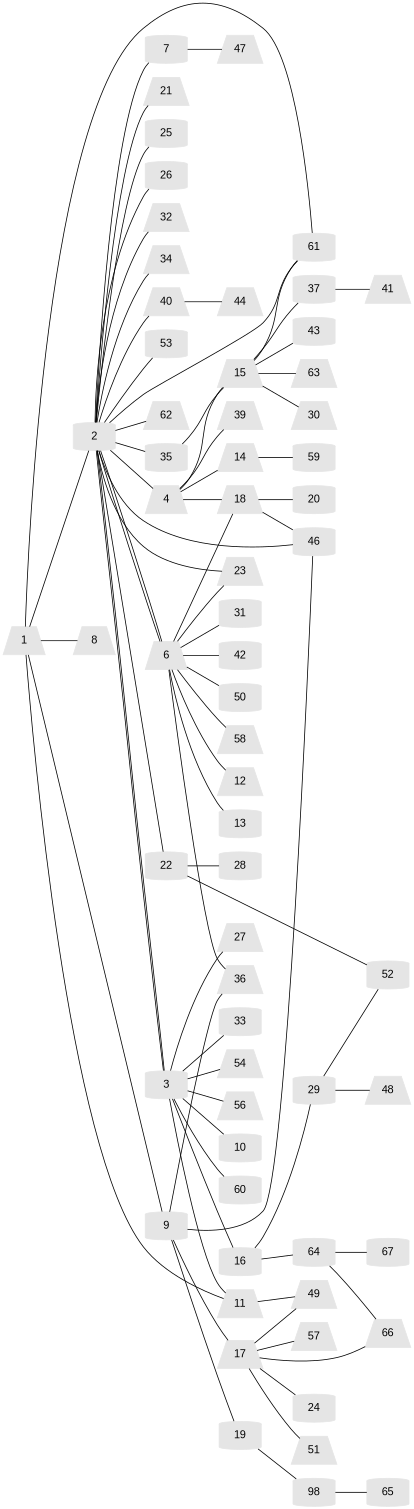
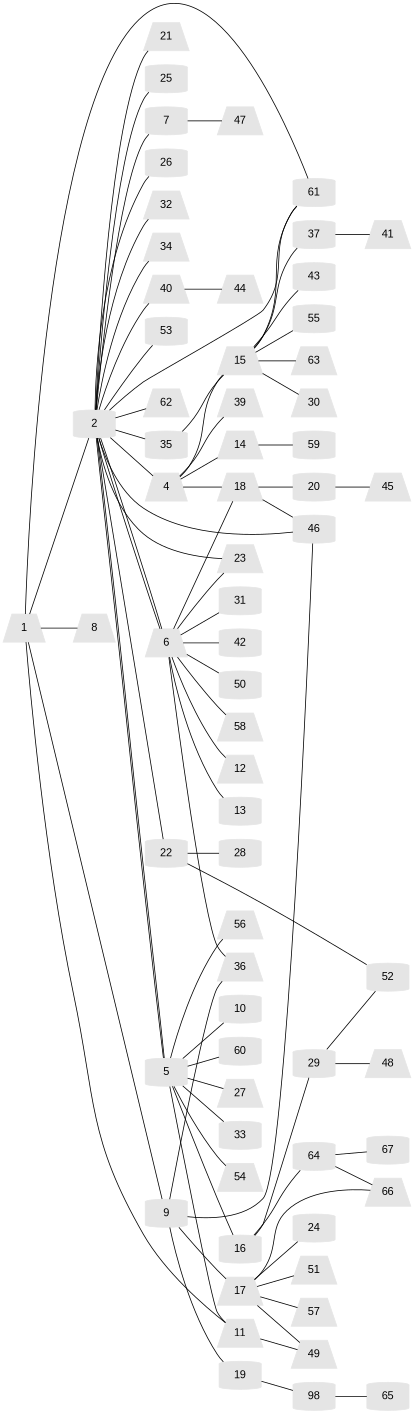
node "55": added
node "45": added
node "3": label "3" -> "5"
